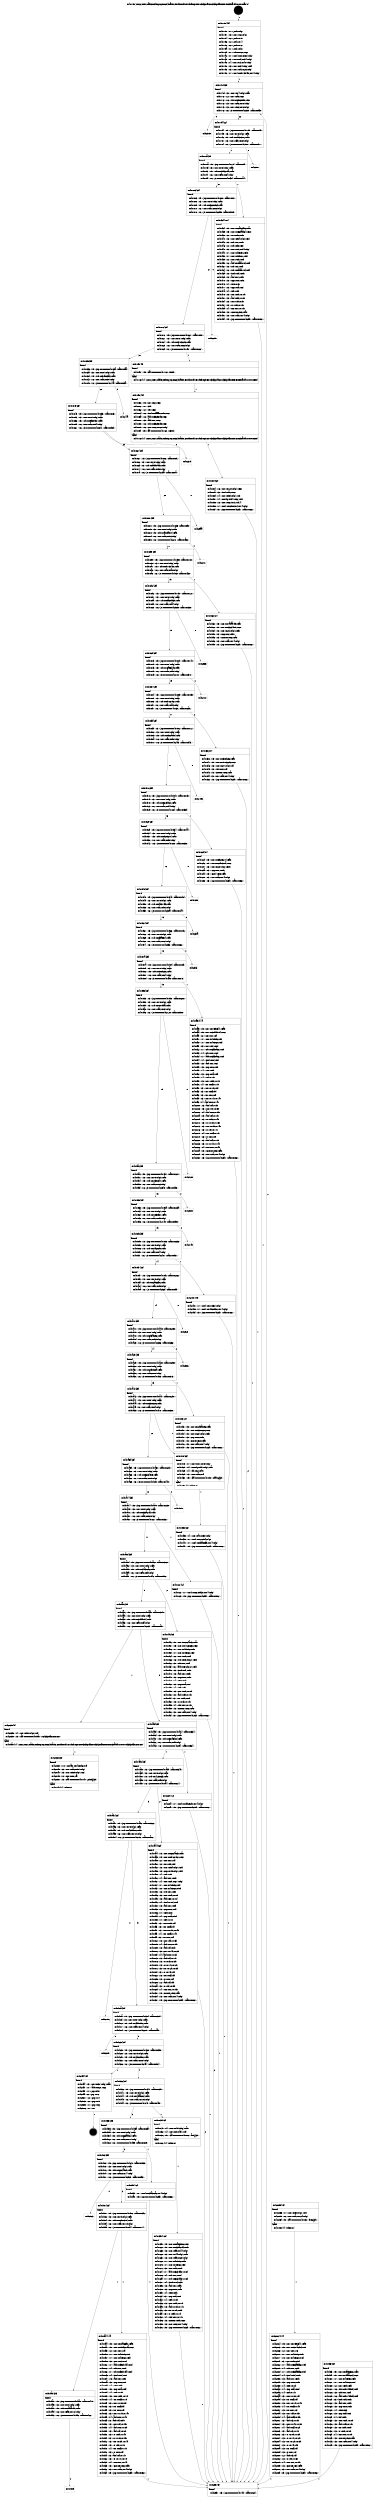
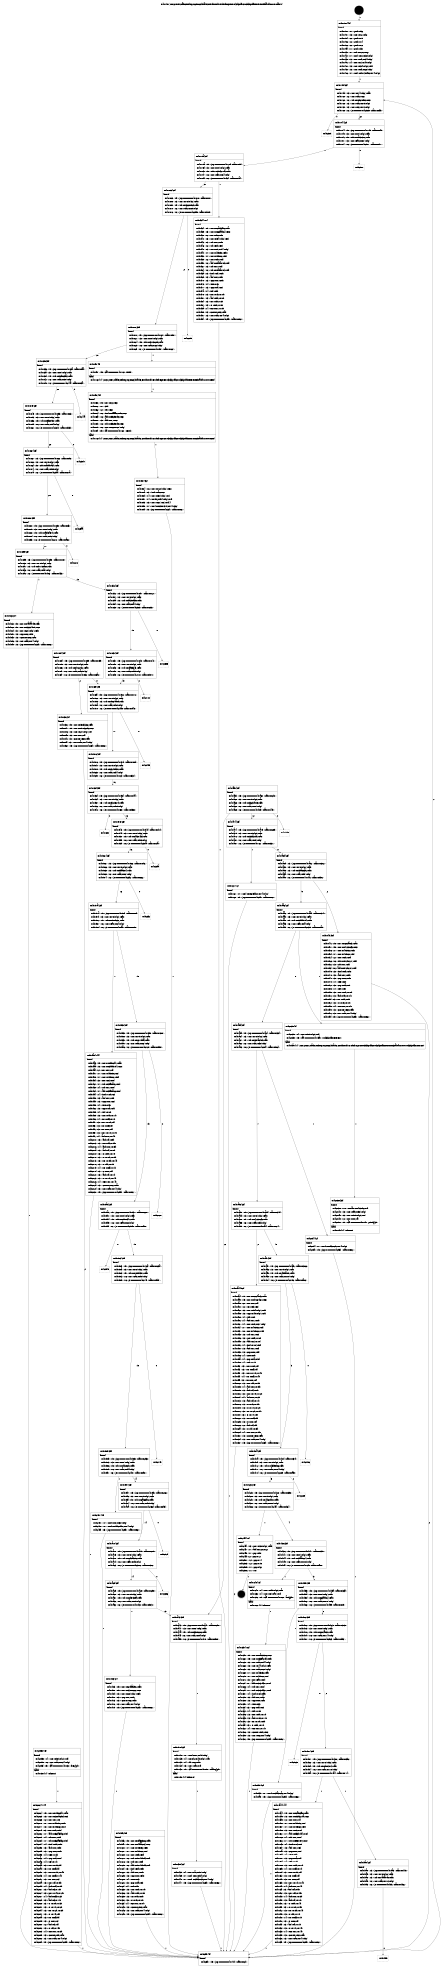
edge "0x4018cb [25]" -> "0x4018e4 [25]": now "0x4018cb [25]" -> "0x4018fd [25]"
node "0x401ccd [27]": removed
edge "0x401a42 [25]" -> "0x401a5b [25]": reversed
